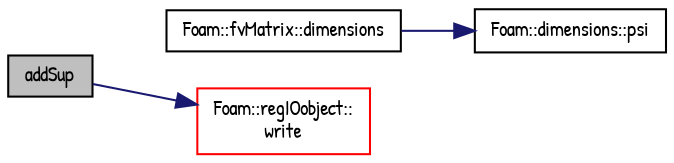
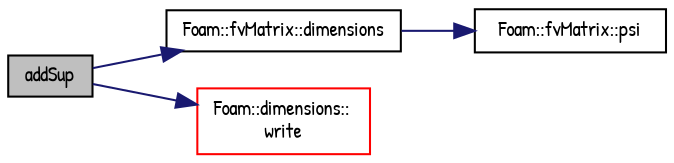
node "Foam::dimensions::psi": label "Foam::dimensions::psi" -> "Foam::fvMatrix::psi"
edge "addSup" -> "Foam::fvMatrix::dimensions": added
node "Foam::regIOobject:: write": label "Foam::regIOobject:: write" -> "Foam::dimensions:: write"
